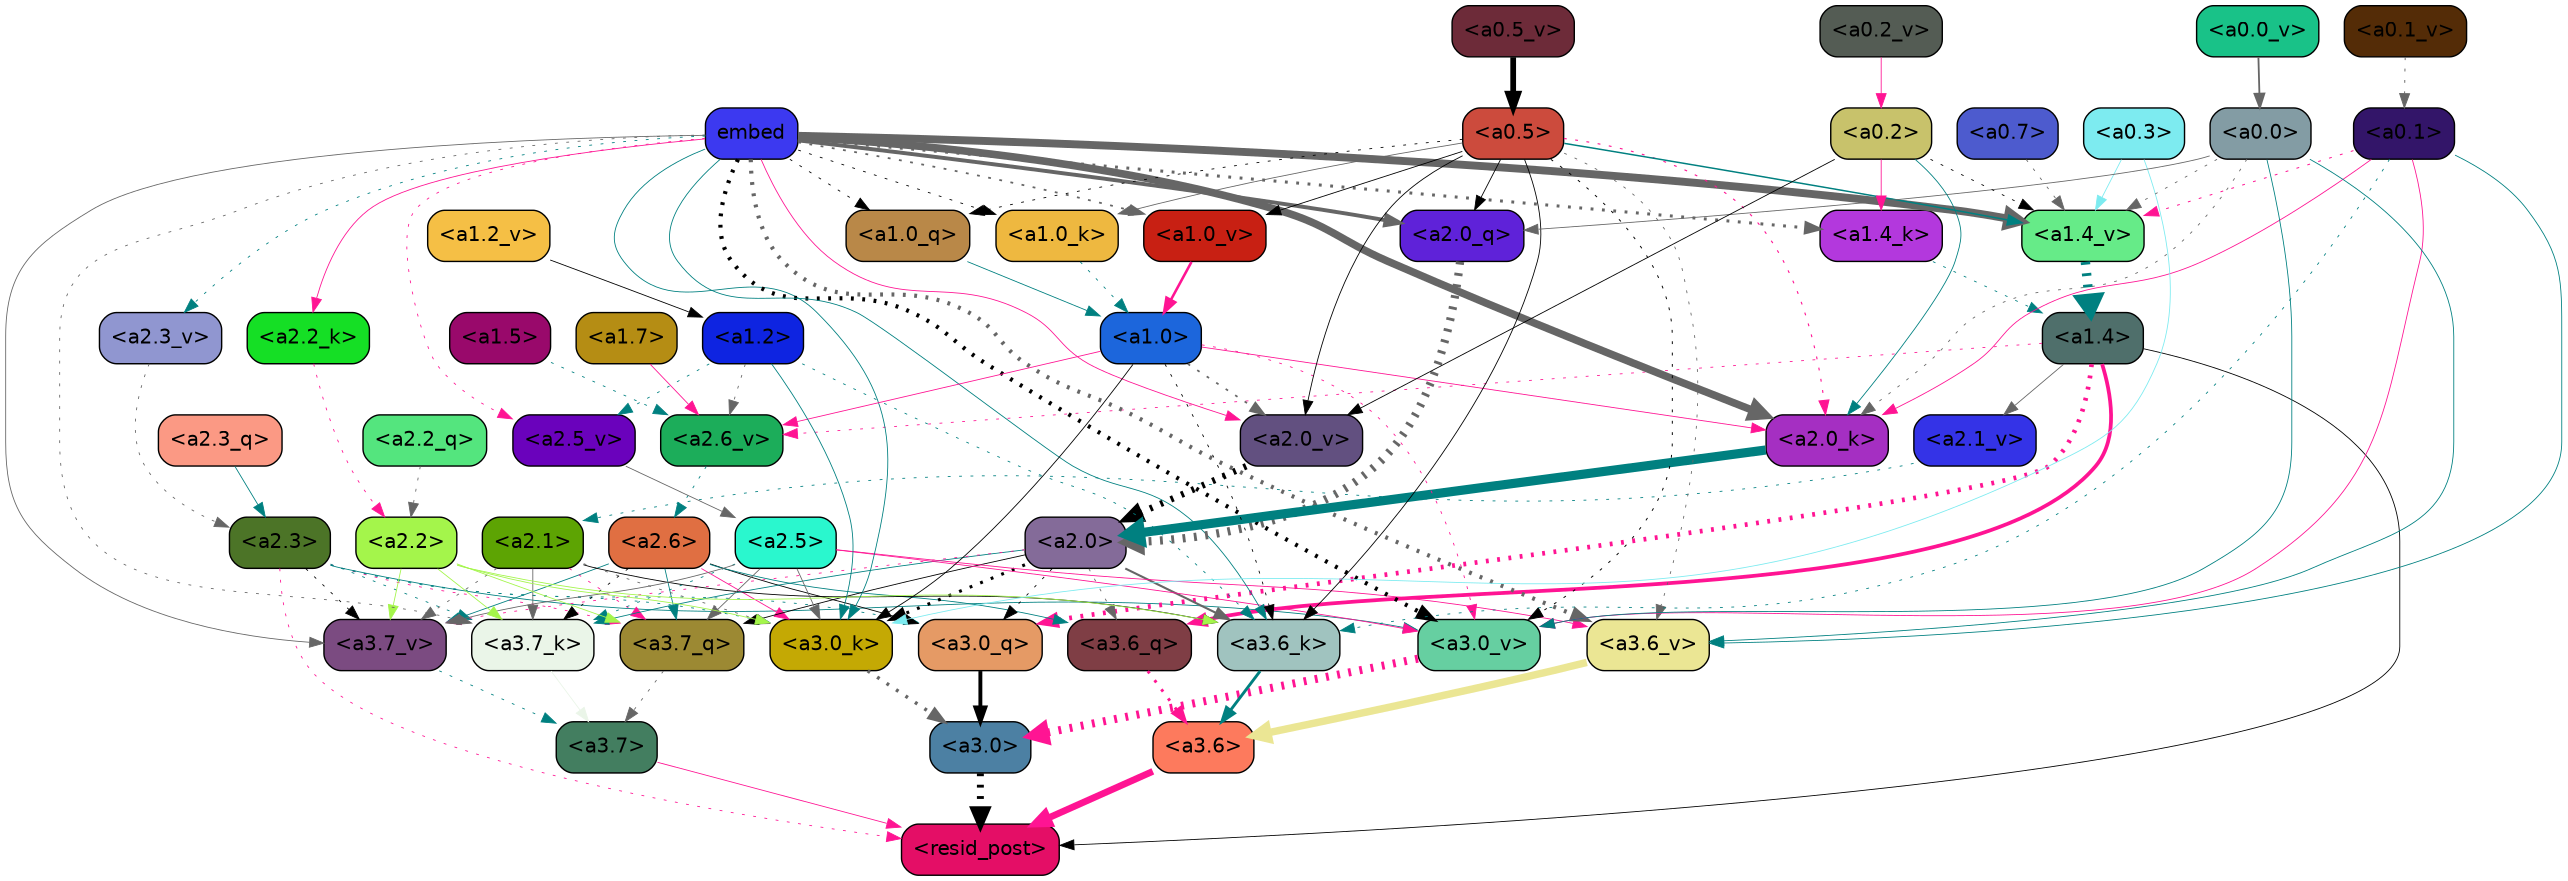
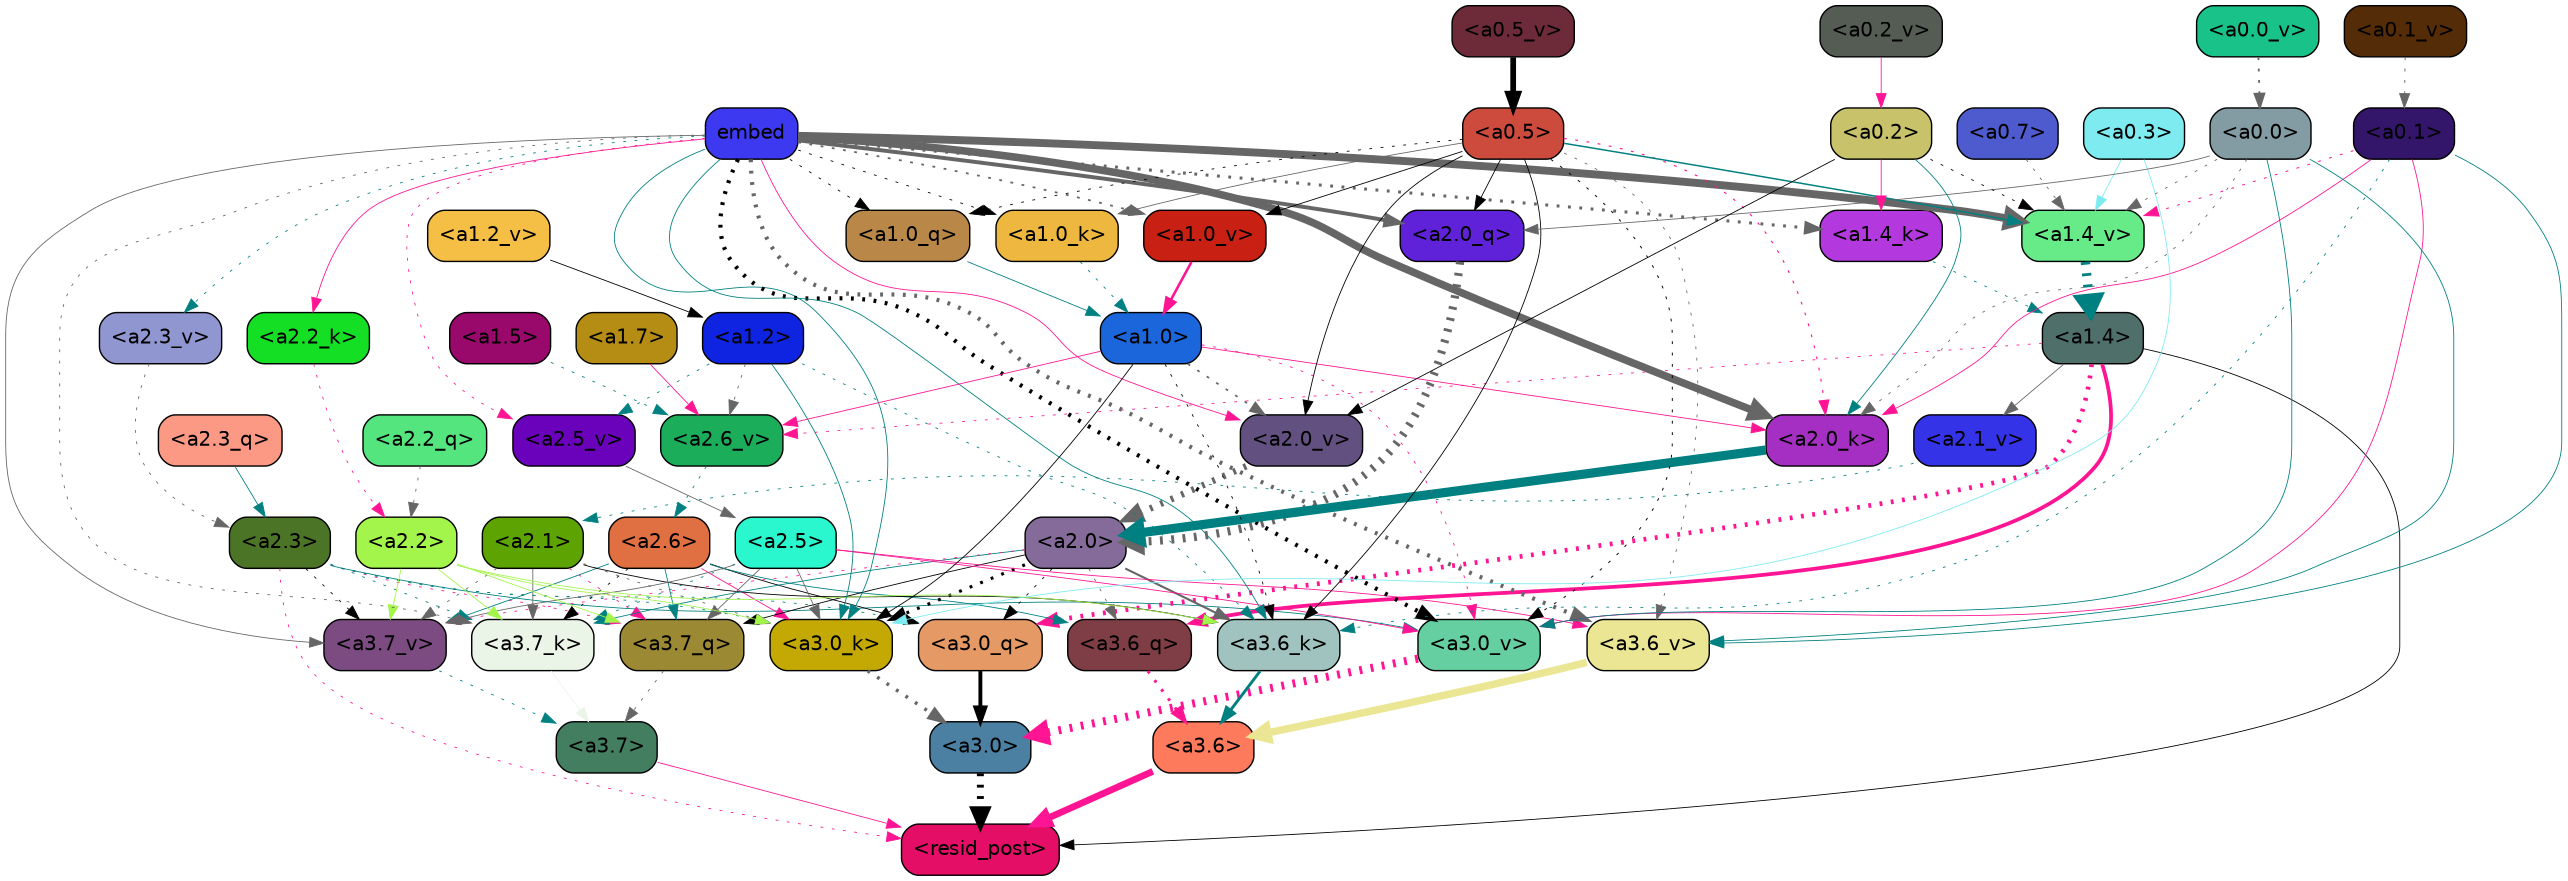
edge "<a0.0_v>" -> "<a0.0>": style solid -> dotted
edge "<a2.0_v>" -> "<a2.0>": color black -> gray40
